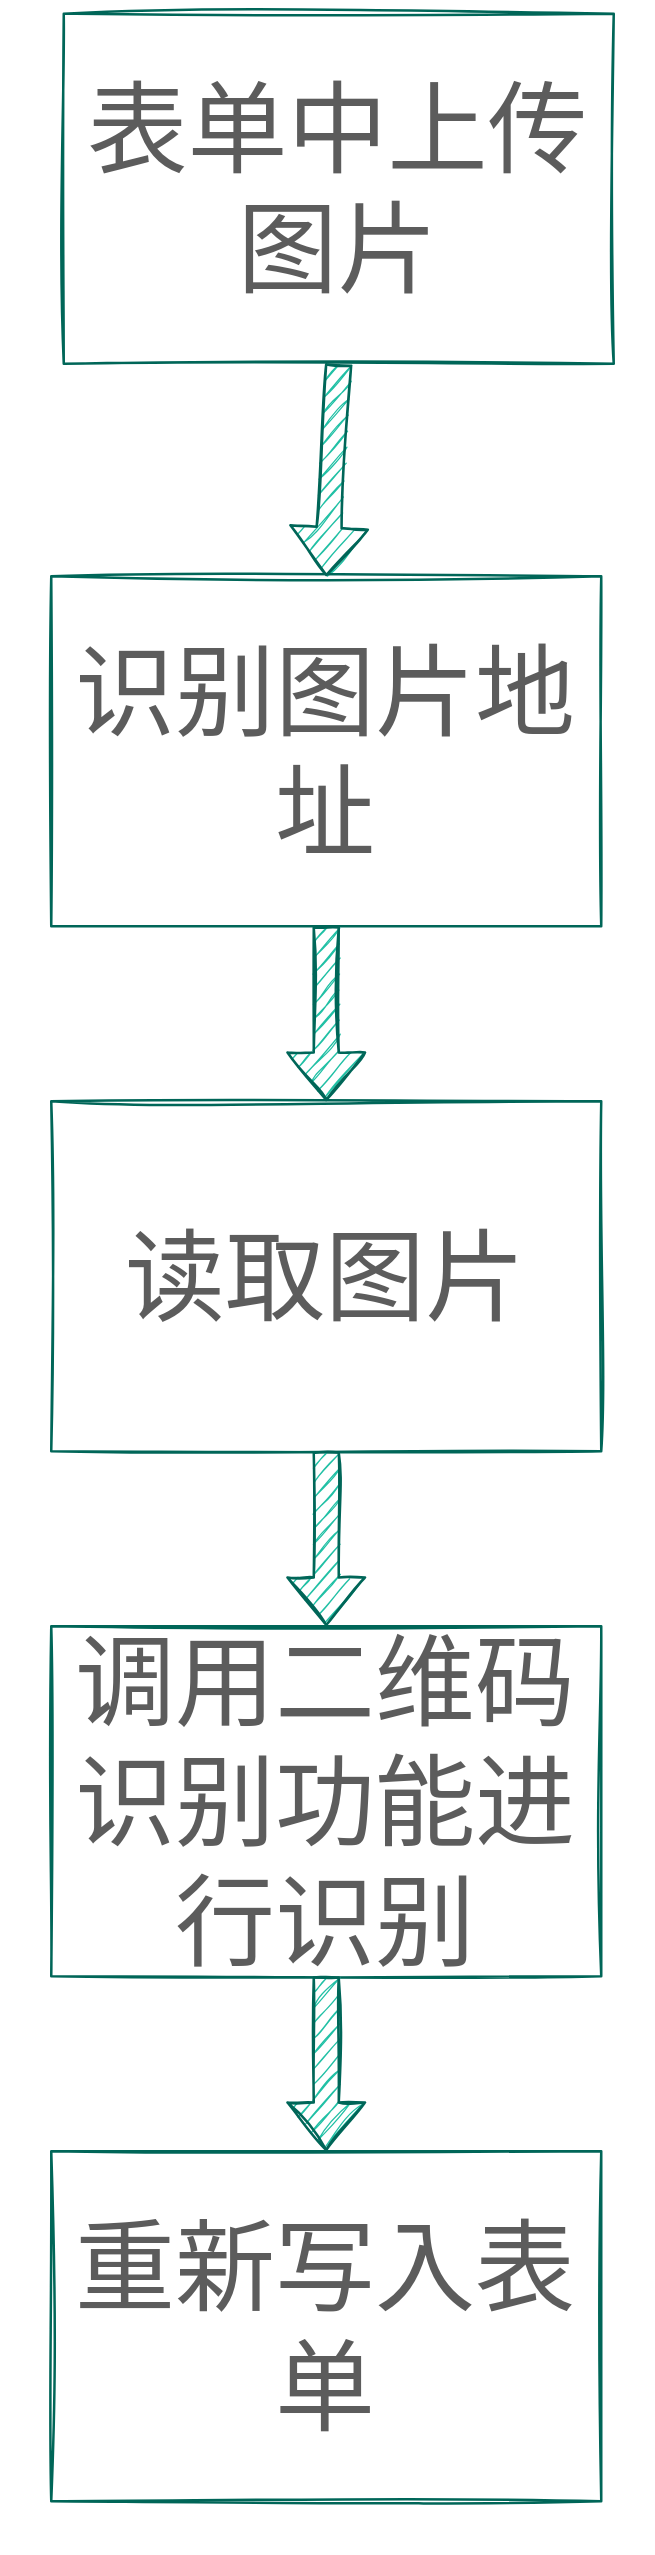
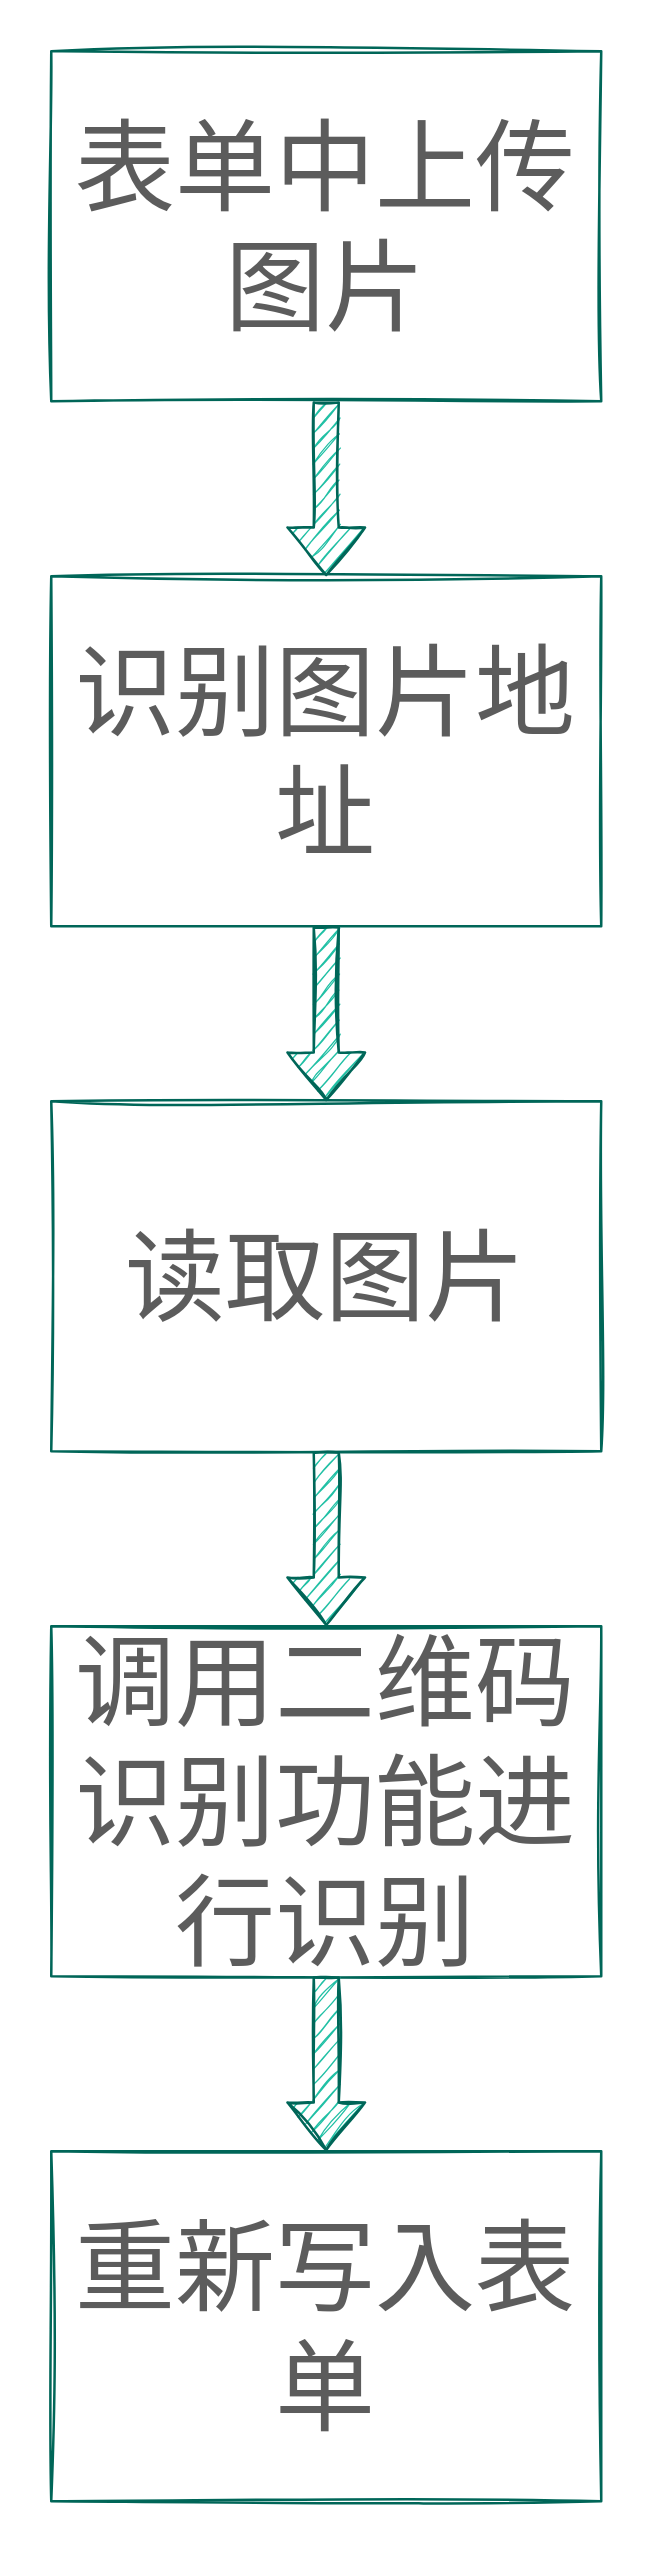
node "表单中上传图片": moved (339, 189) -> (326, 226)
